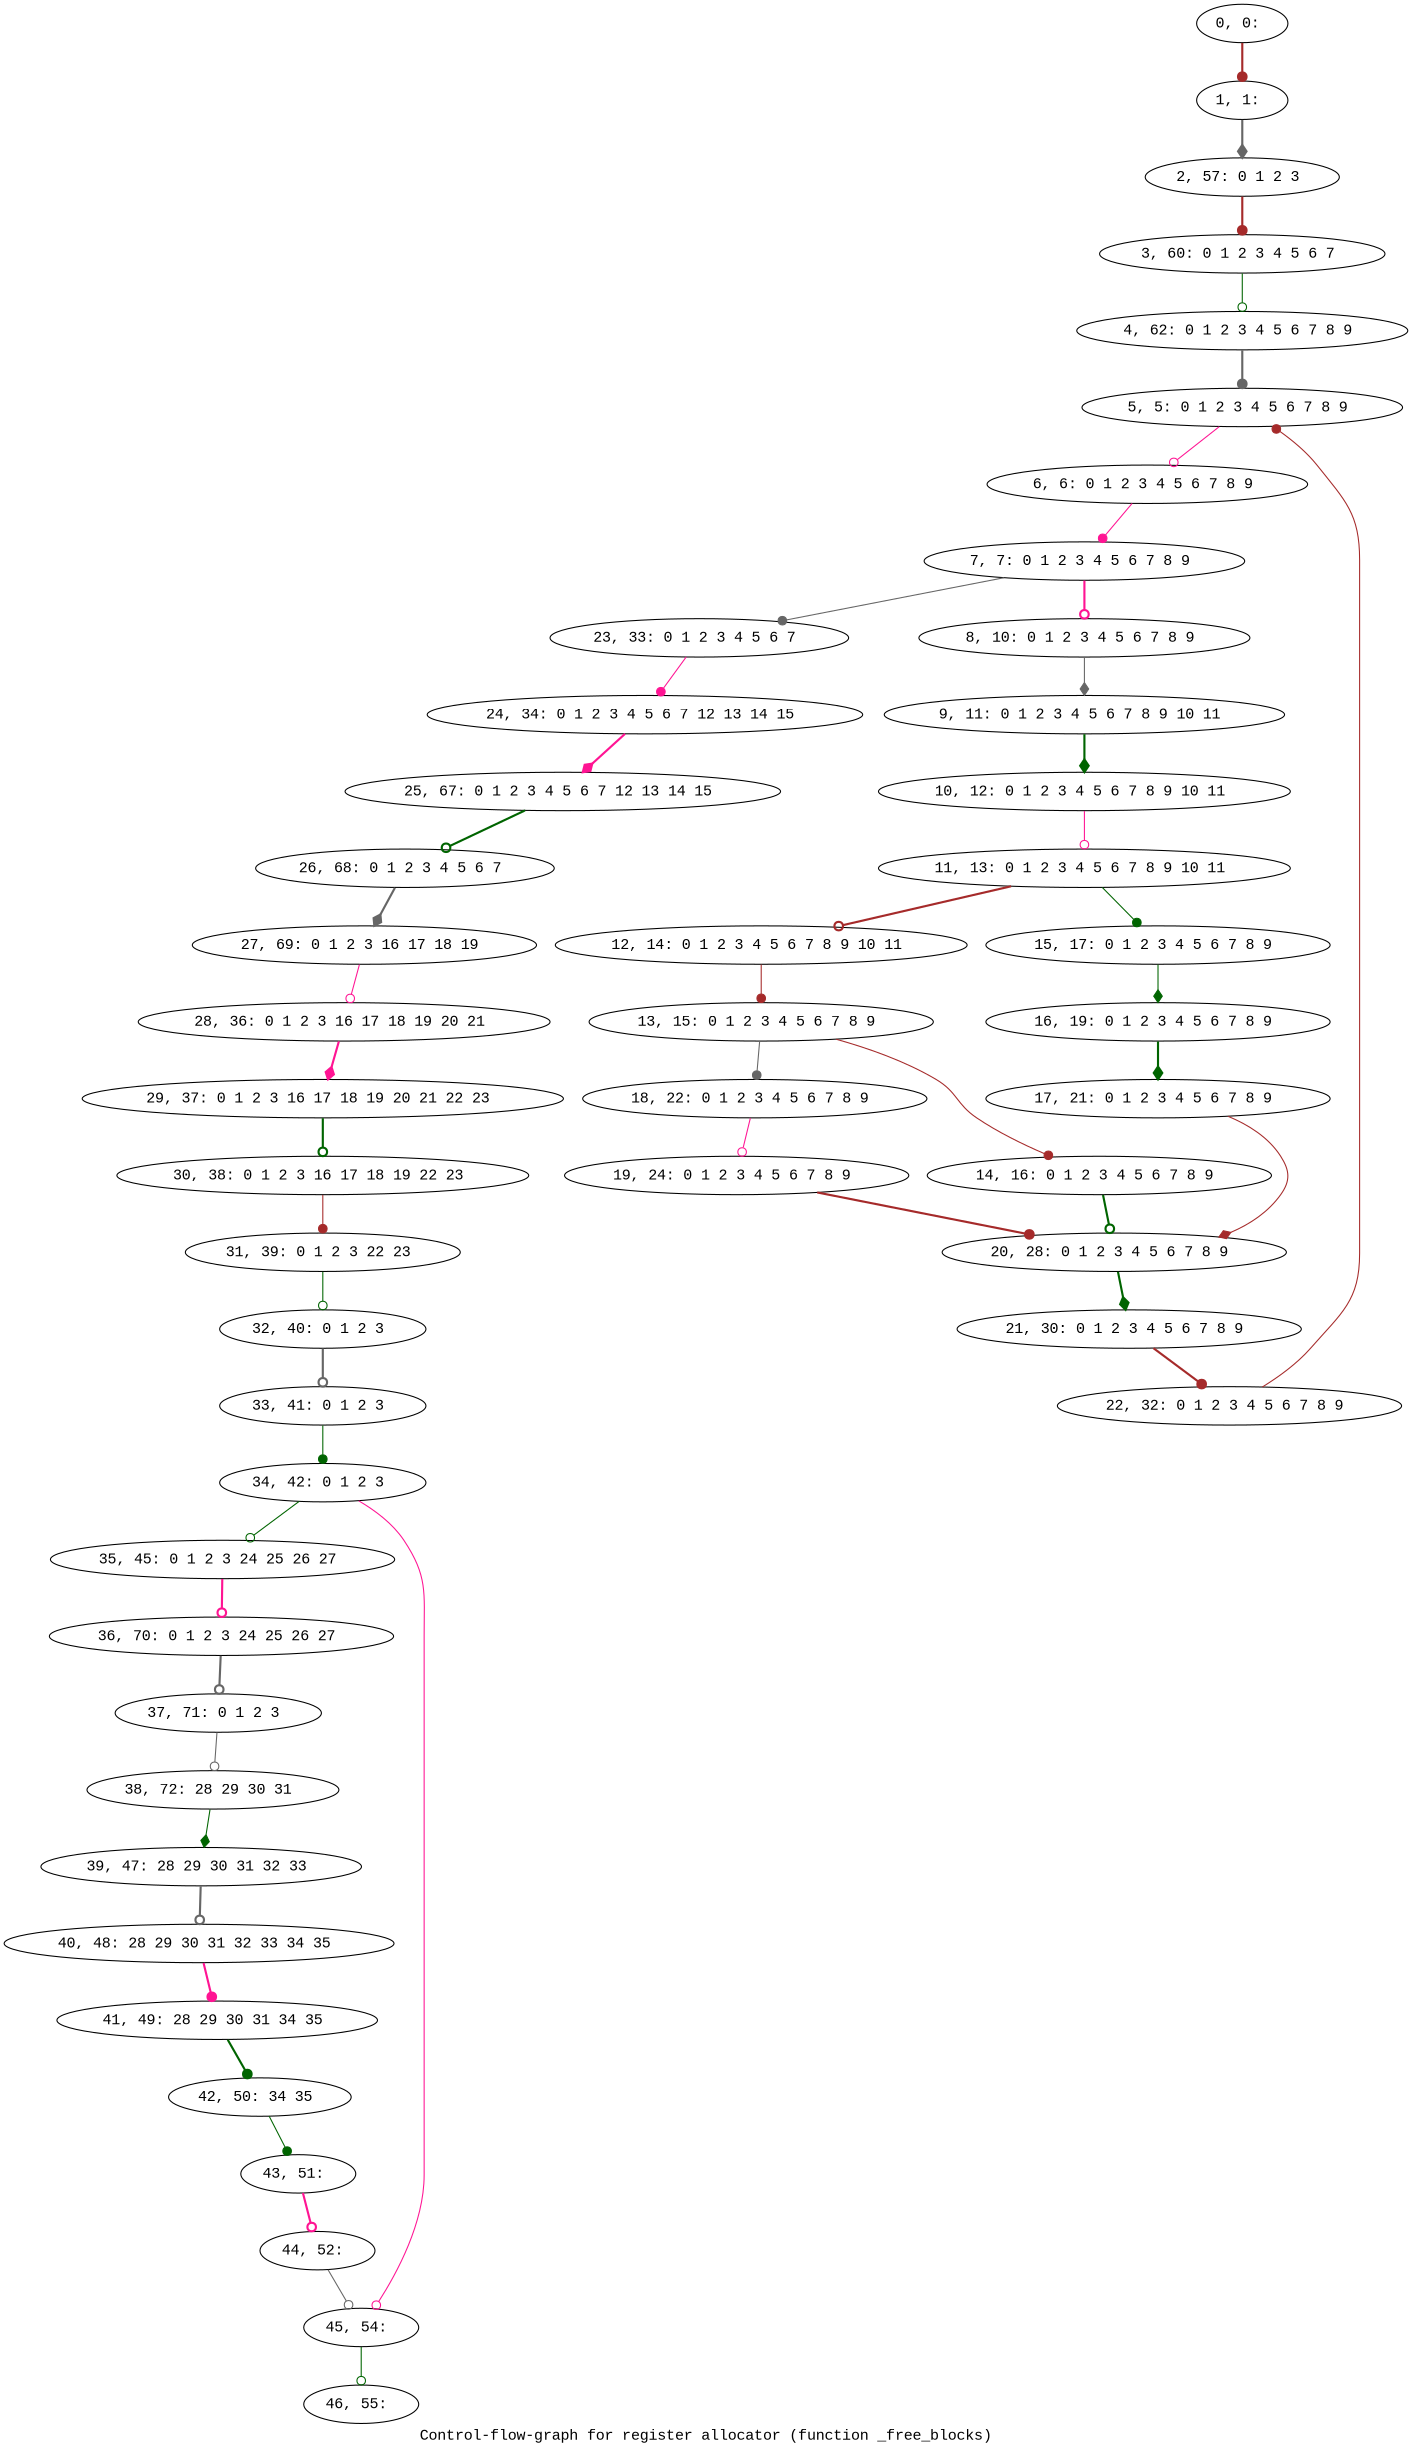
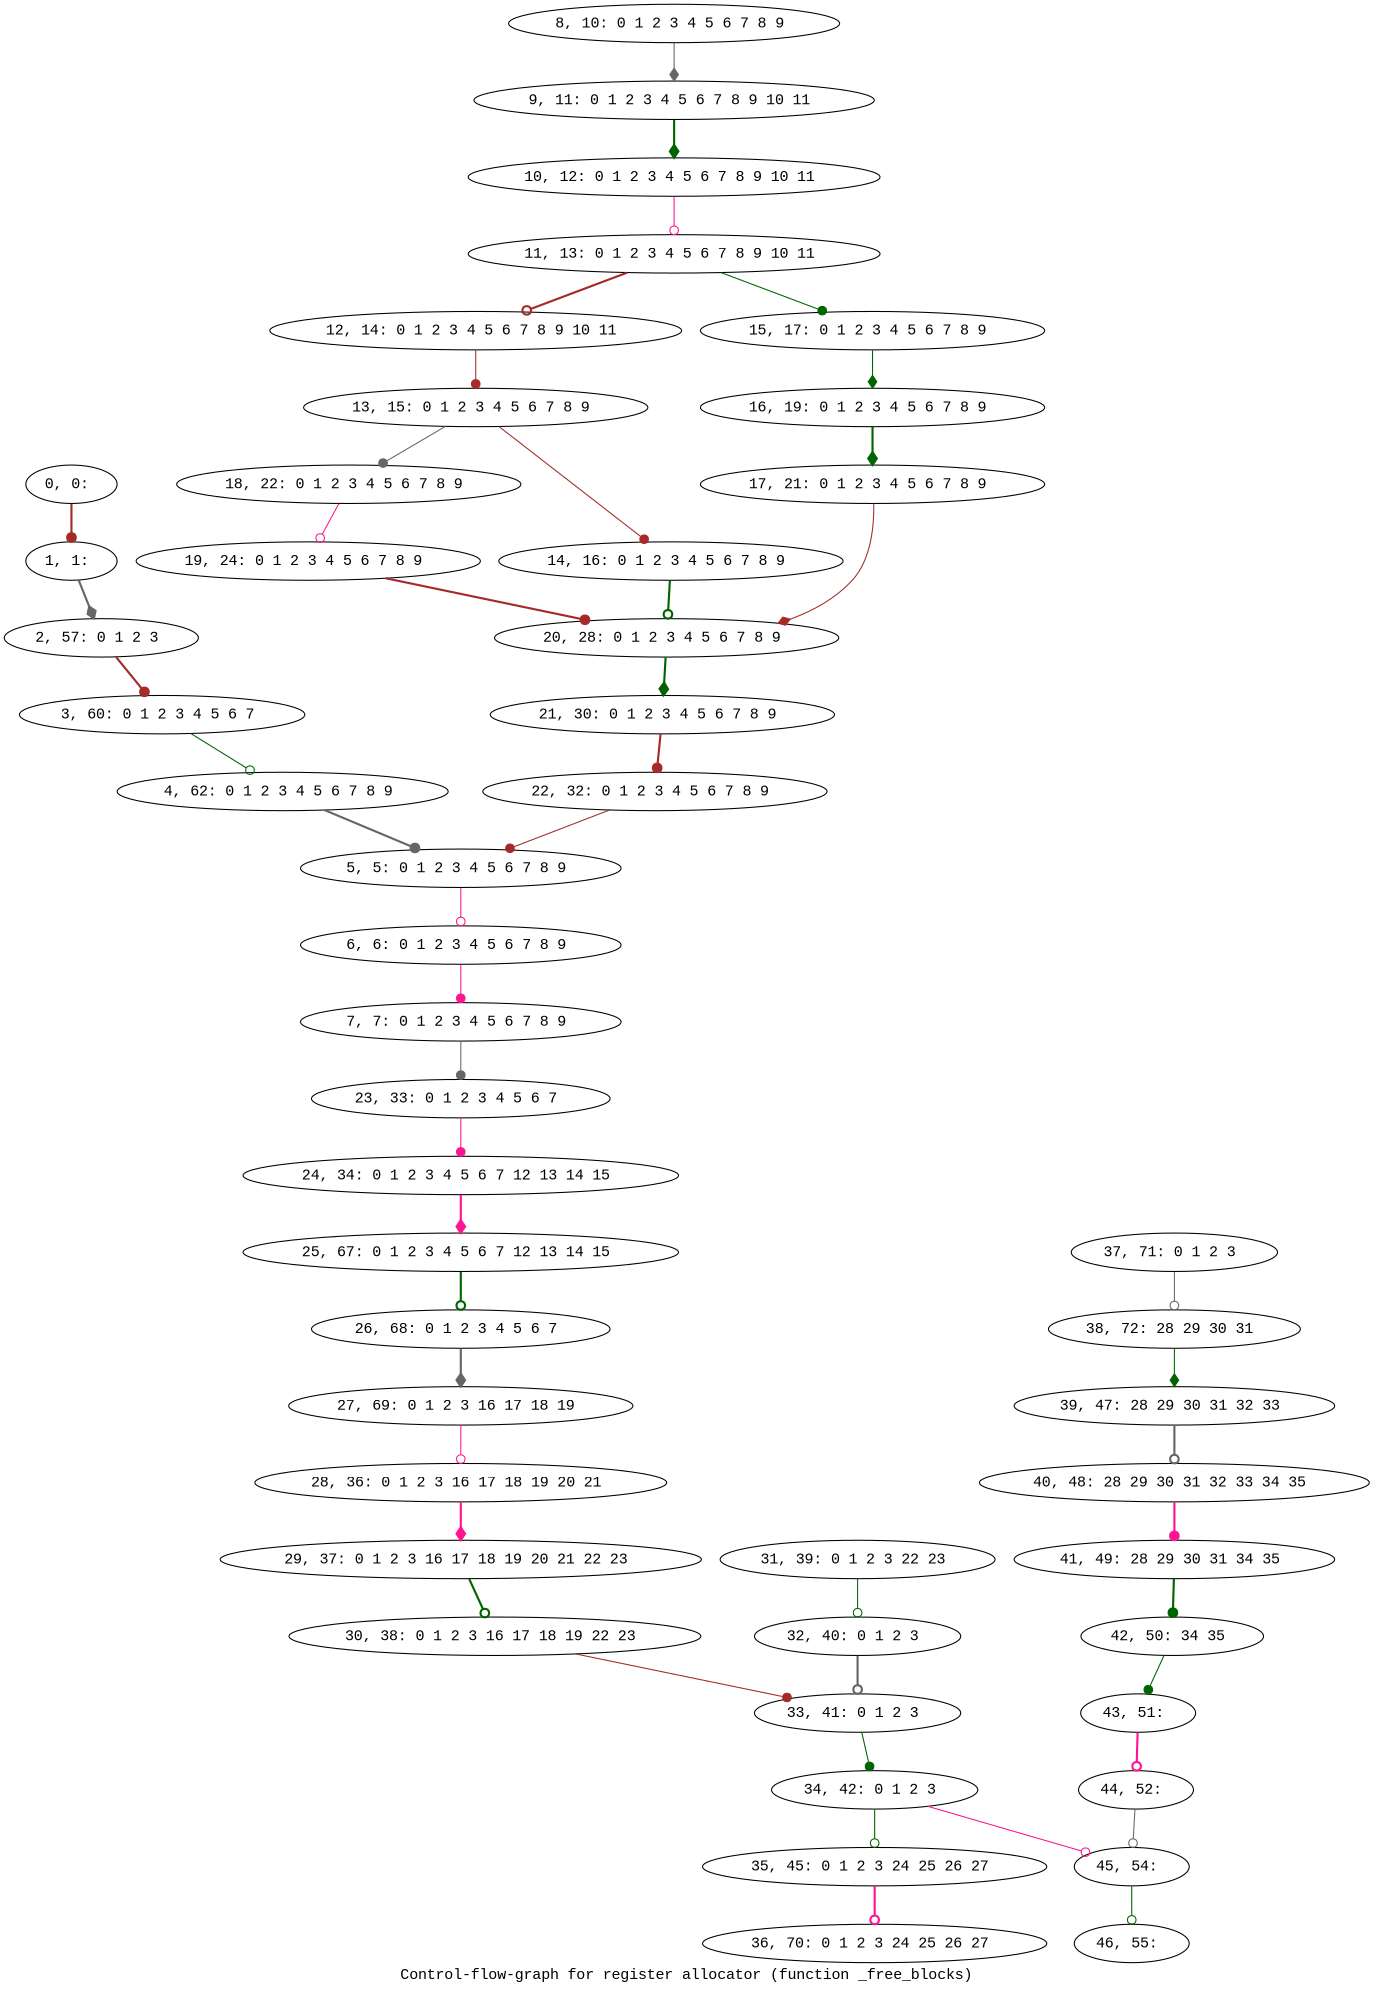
edge "7, 7: 0 1 2 3 4 5 6 7 8 9" -> "8, 10: 0 1 2 3 4 5 6 7 8 9": removed
edge "30, 38: 0 1 2 3 16 17 18 19 22 23" -> "31, 39: 0 1 2 3 22 23": now "30, 38: 0 1 2 3 16 17 18 19 22 23" -> "33, 41: 0 1 2 3"
edge "36, 70: 0 1 2 3 24 25 26 27" -> "37, 71: 0 1 2 3": removed
